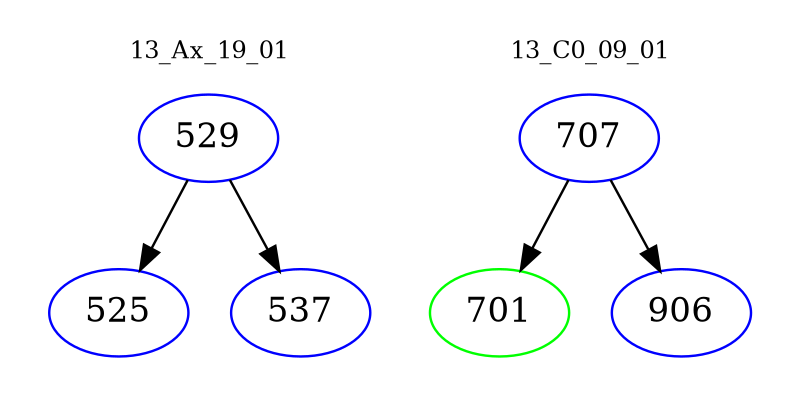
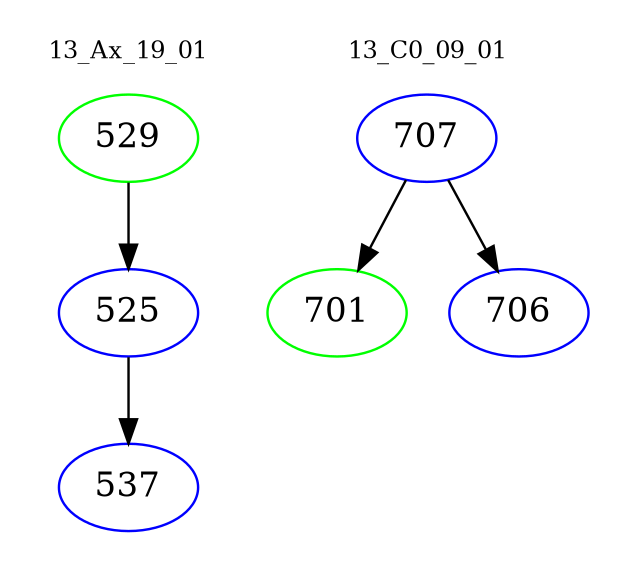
node "529": color blue -> green
edge "529" -> "537": now "525" -> "537"
node "906": label "906" -> "706"
